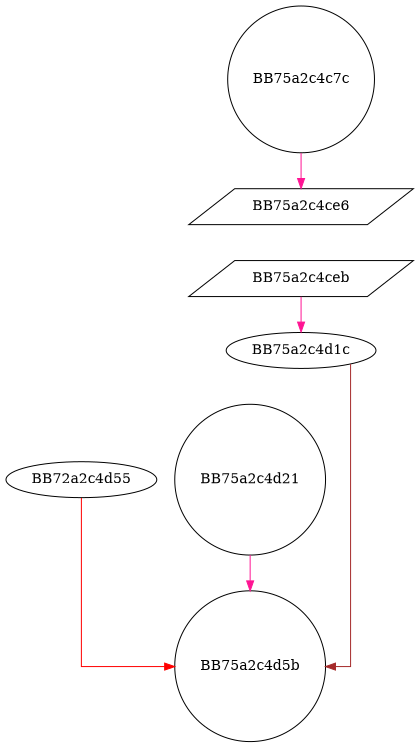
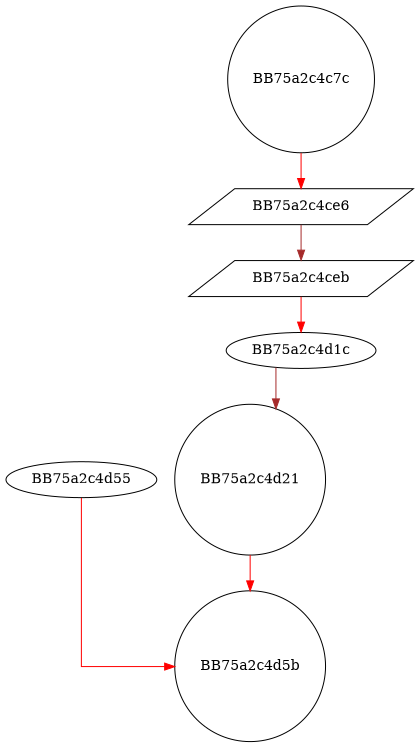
edge "BB75a2c4c7c" -> "BB75a2c4ce6": color deeppink -> red
edge "BB75a2c4ce6" -> "BB75a2c4ceb": added
edge "BB75a2c4ceb" -> "BB75a2c4d1c": color deeppink -> red
node "BB72a2c4d55": label "BB72a2c4d55" -> "BB75a2c4d55"
edge "BB75a2c4d1c" -> "BB75a2c4d5b": now "BB75a2c4d1c" -> "BB75a2c4d21"
edge "BB75a2c4d21" -> "BB75a2c4d5b": color deeppink -> red
